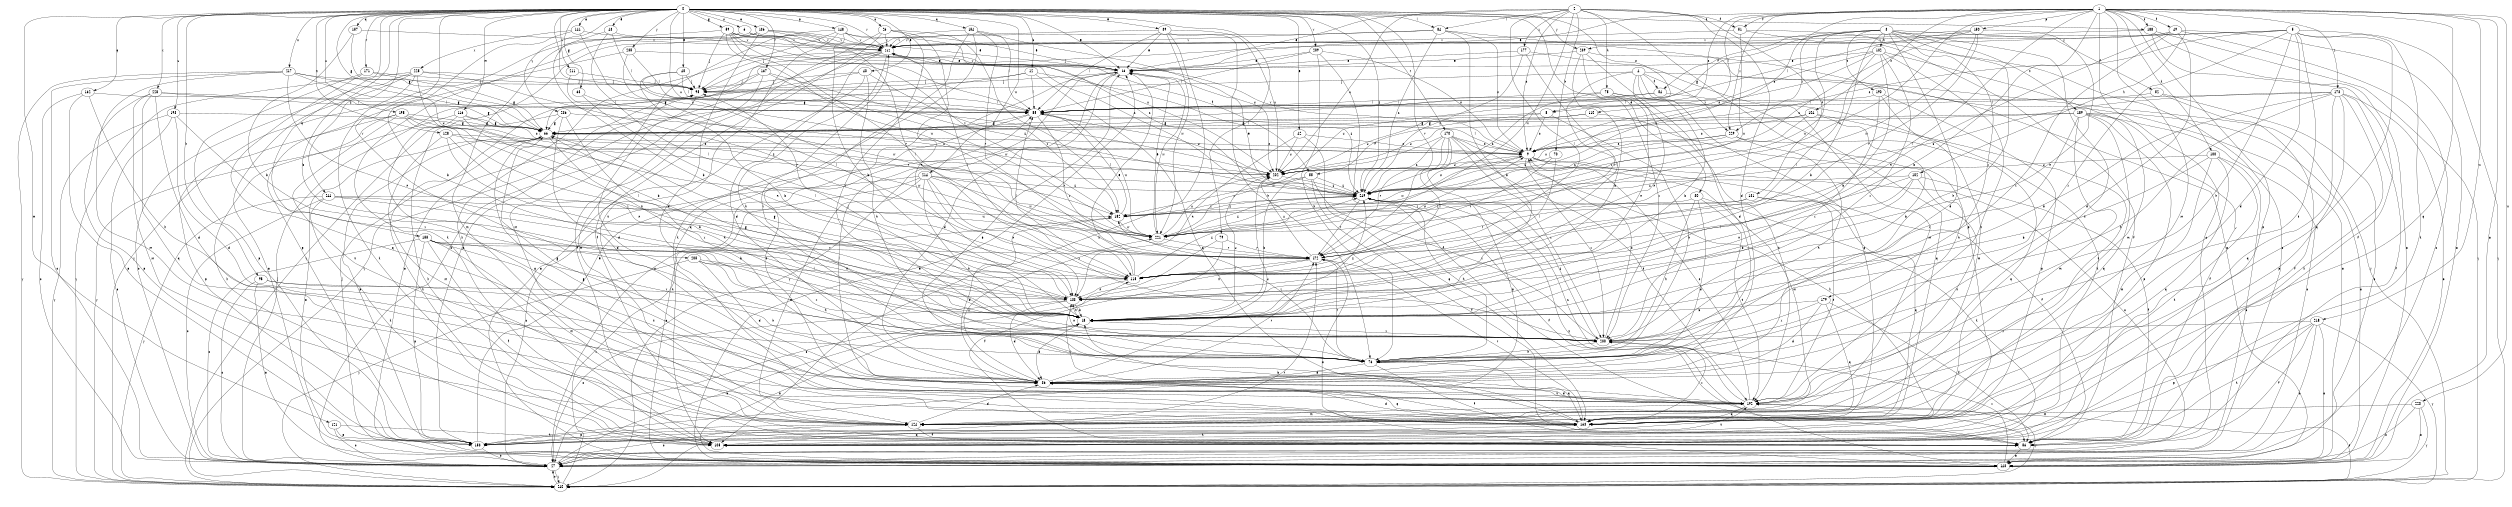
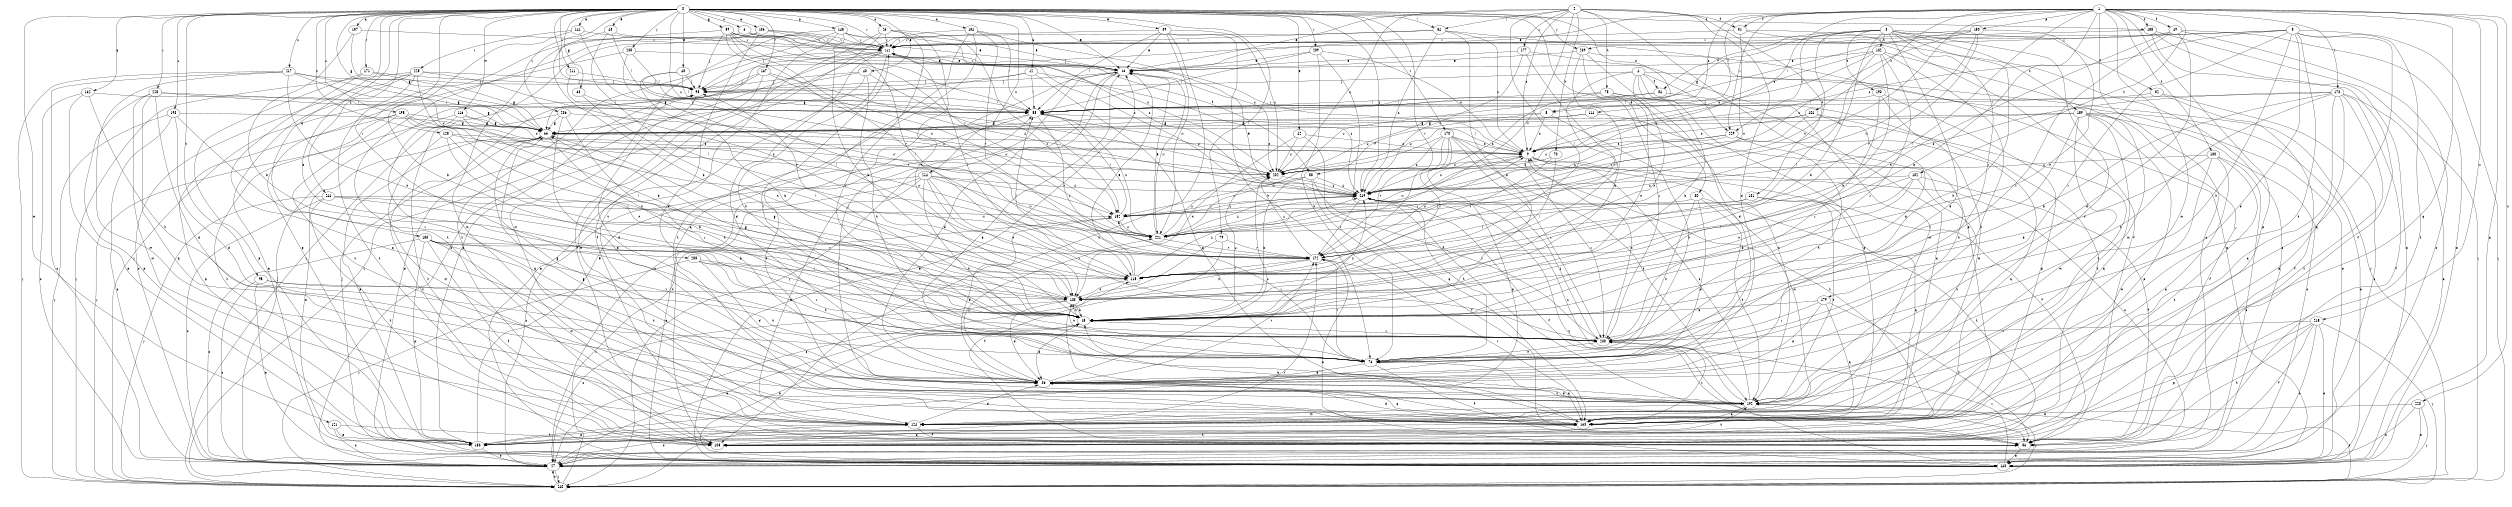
node "110": label "110" -> "114"
